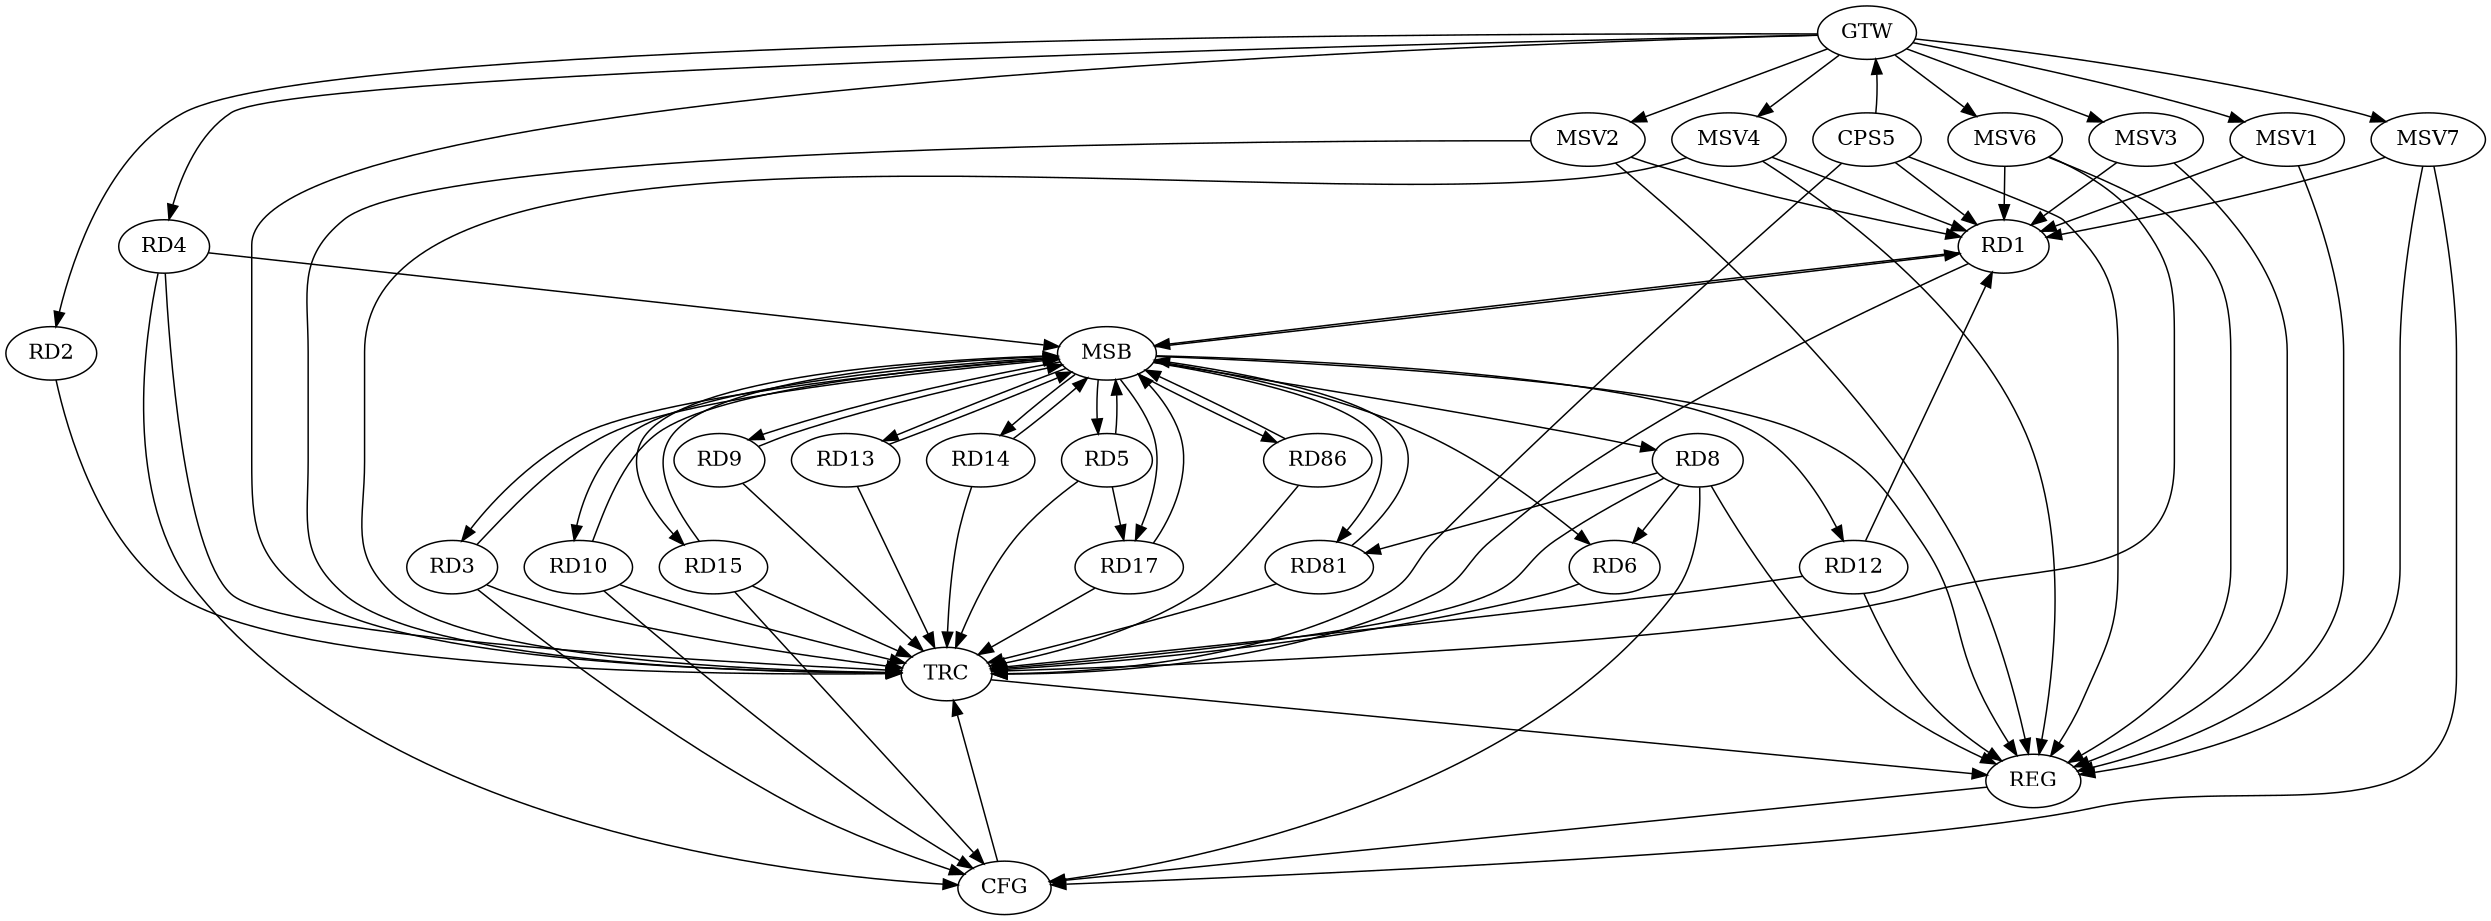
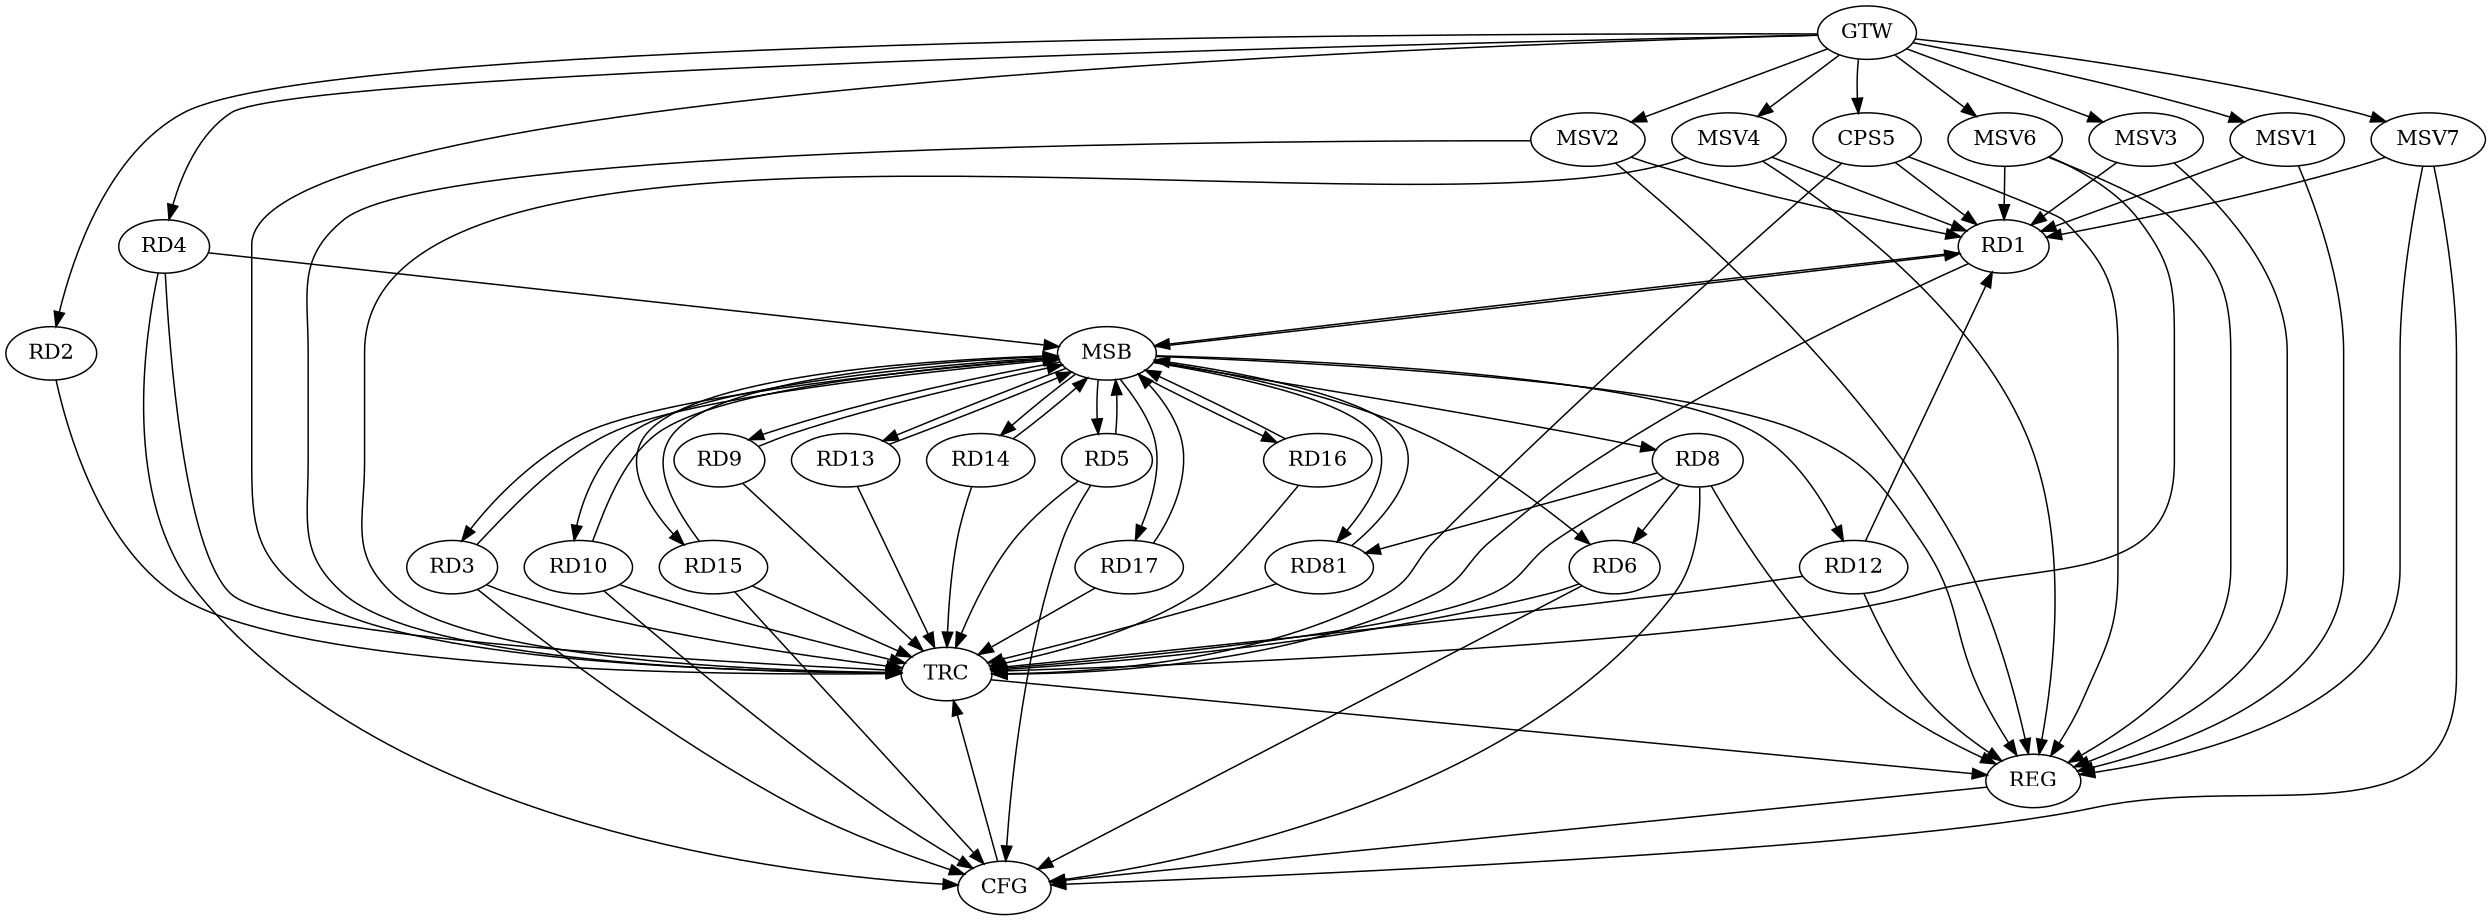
edge "CPS5" -> "GTW": reversed
node "RD86": label "RD86" -> "RD16"
edge "RD5" -> "RD17": now "RD5" -> "CFG"
edge "RD6" -> "CFG": added
